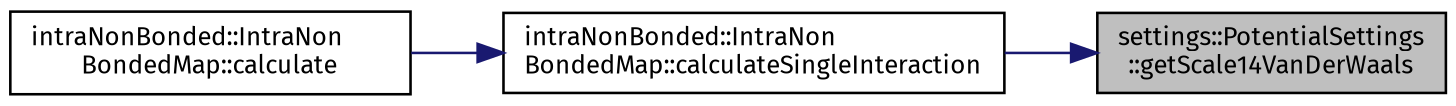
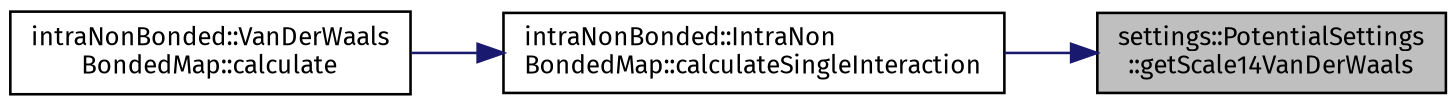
node "intraNonBonded::IntraNon BondedMap::calculate": label "intraNonBonded::IntraNon BondedMap::calculate" -> "intraNonBonded::VanDerWaals BondedMap::calculate"
